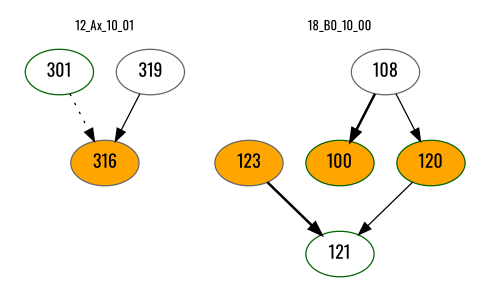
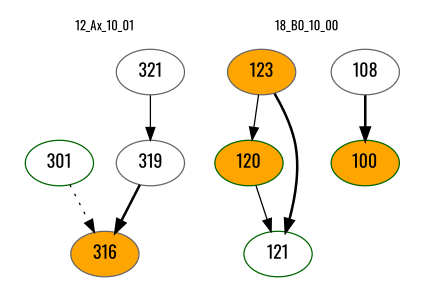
node "321": added
edge "319" -> "316": style solid -> bold
edge "108" -> "120": now "123" -> "120"
